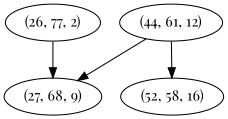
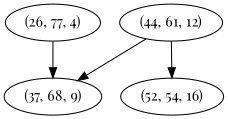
node "(26, 77, 2)": label "(26, 77, 2)" -> "(26, 77, 4)"
node "(27, 68, 9)": label "(27, 68, 9)" -> "(37, 68, 9)"
node "(52, 58, 16)": label "(52, 58, 16)" -> "(52, 54, 16)"
